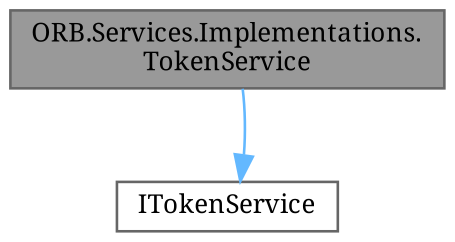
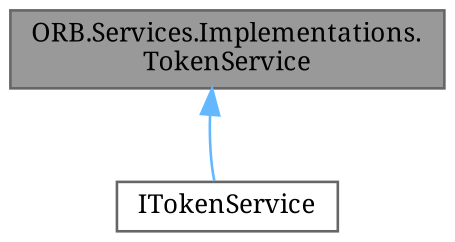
edge "ORB.Services.Implementations. TokenService" -> "ITokenService": reversed
